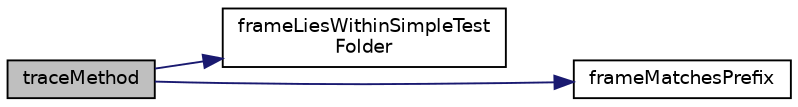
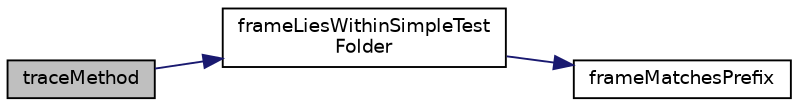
edge "traceMethod" -> "frameMatchesPrefix": now "frameLiesWithinSimpleTest Folder" -> "frameMatchesPrefix"
